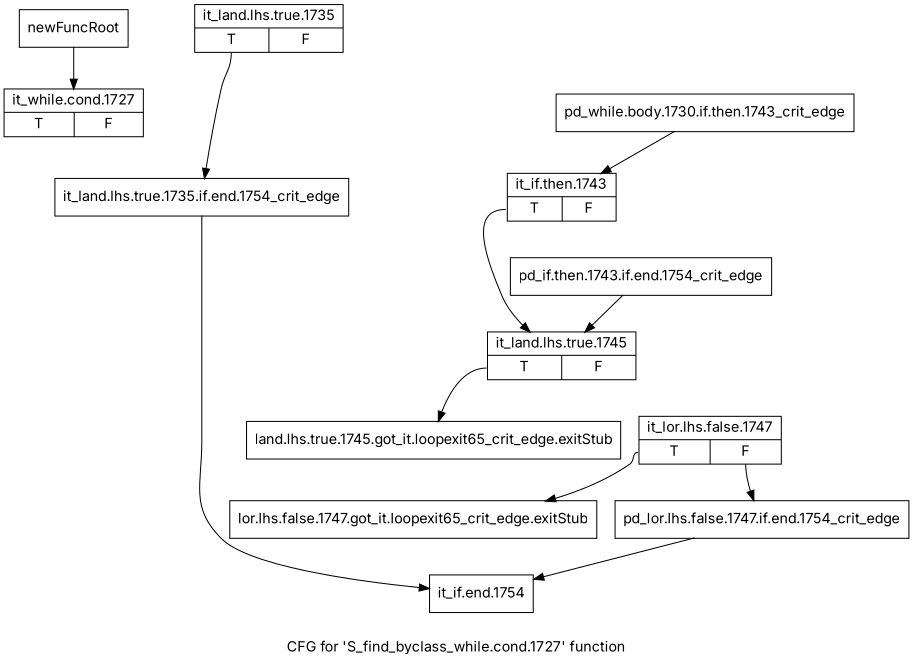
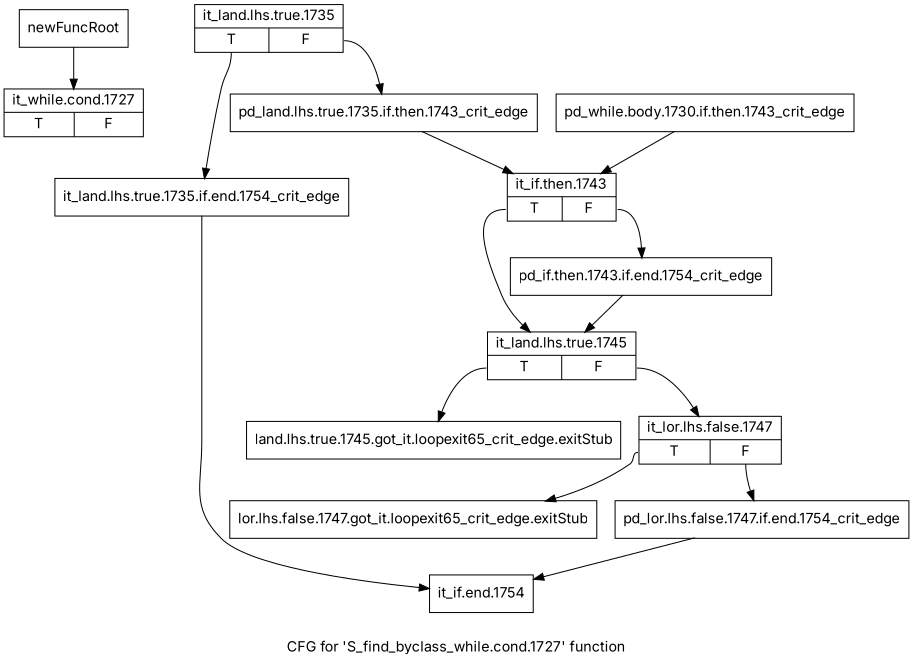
node "pd_land.lhs.true.1735.if.then.1743_crit_edge": added
edge "it_if.then.1743" -> "pd_if.then.1743.if.end.1754_crit_edge": added
edge "it_land.lhs.true.1745" -> "it_lor.lhs.false.1747": added
